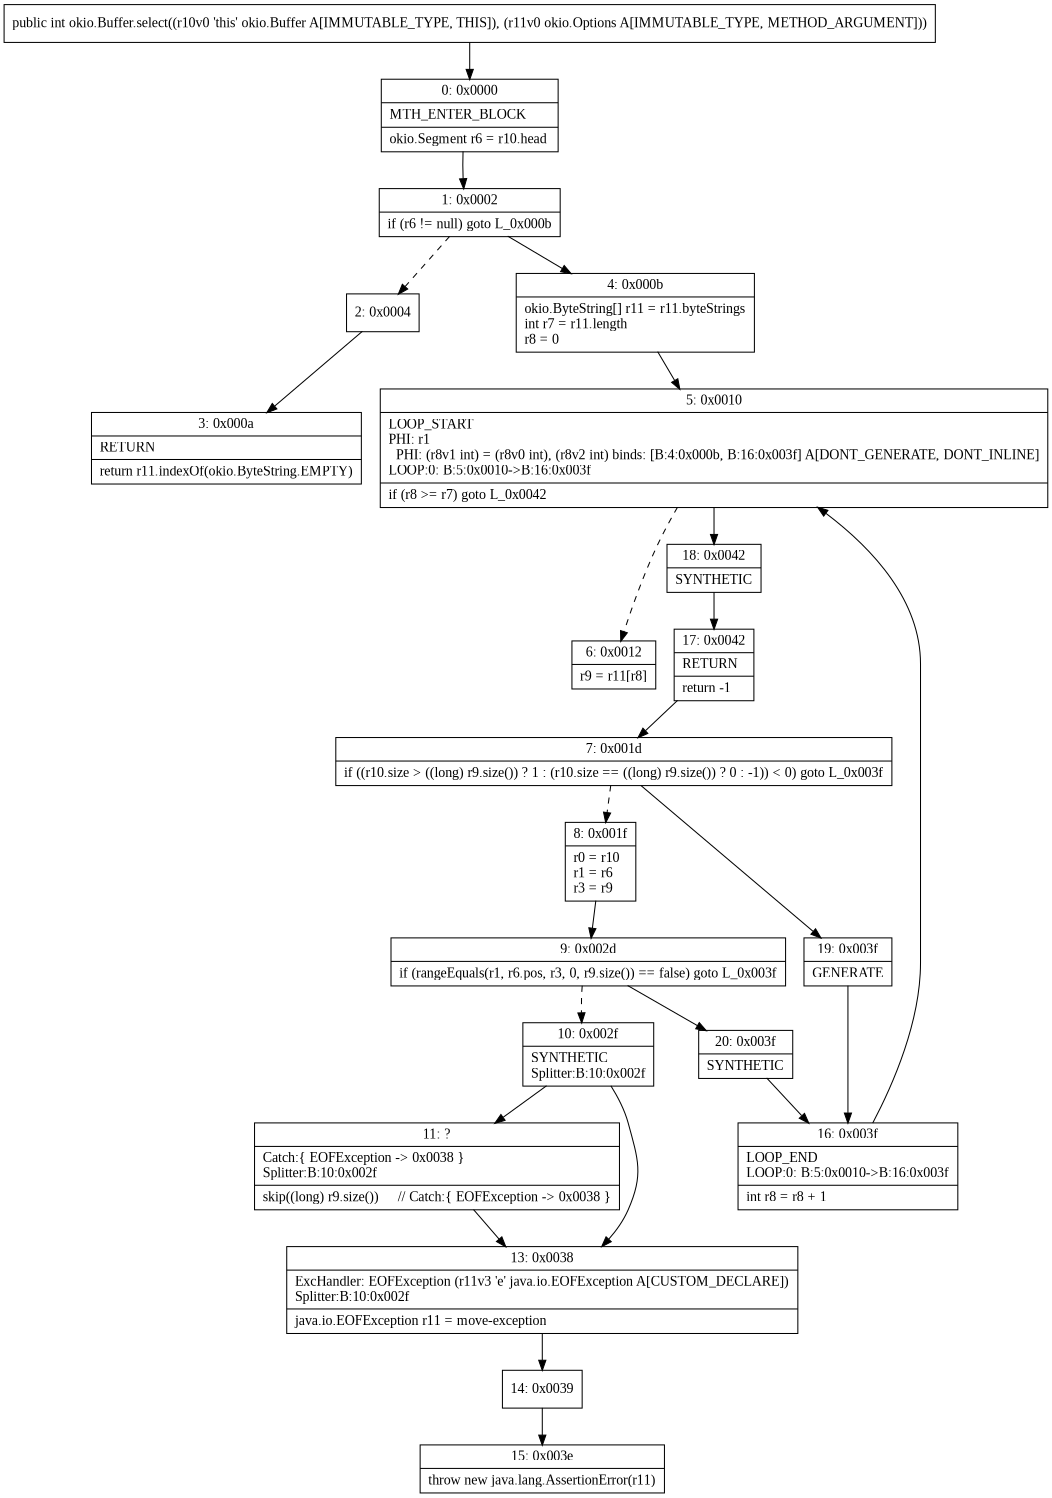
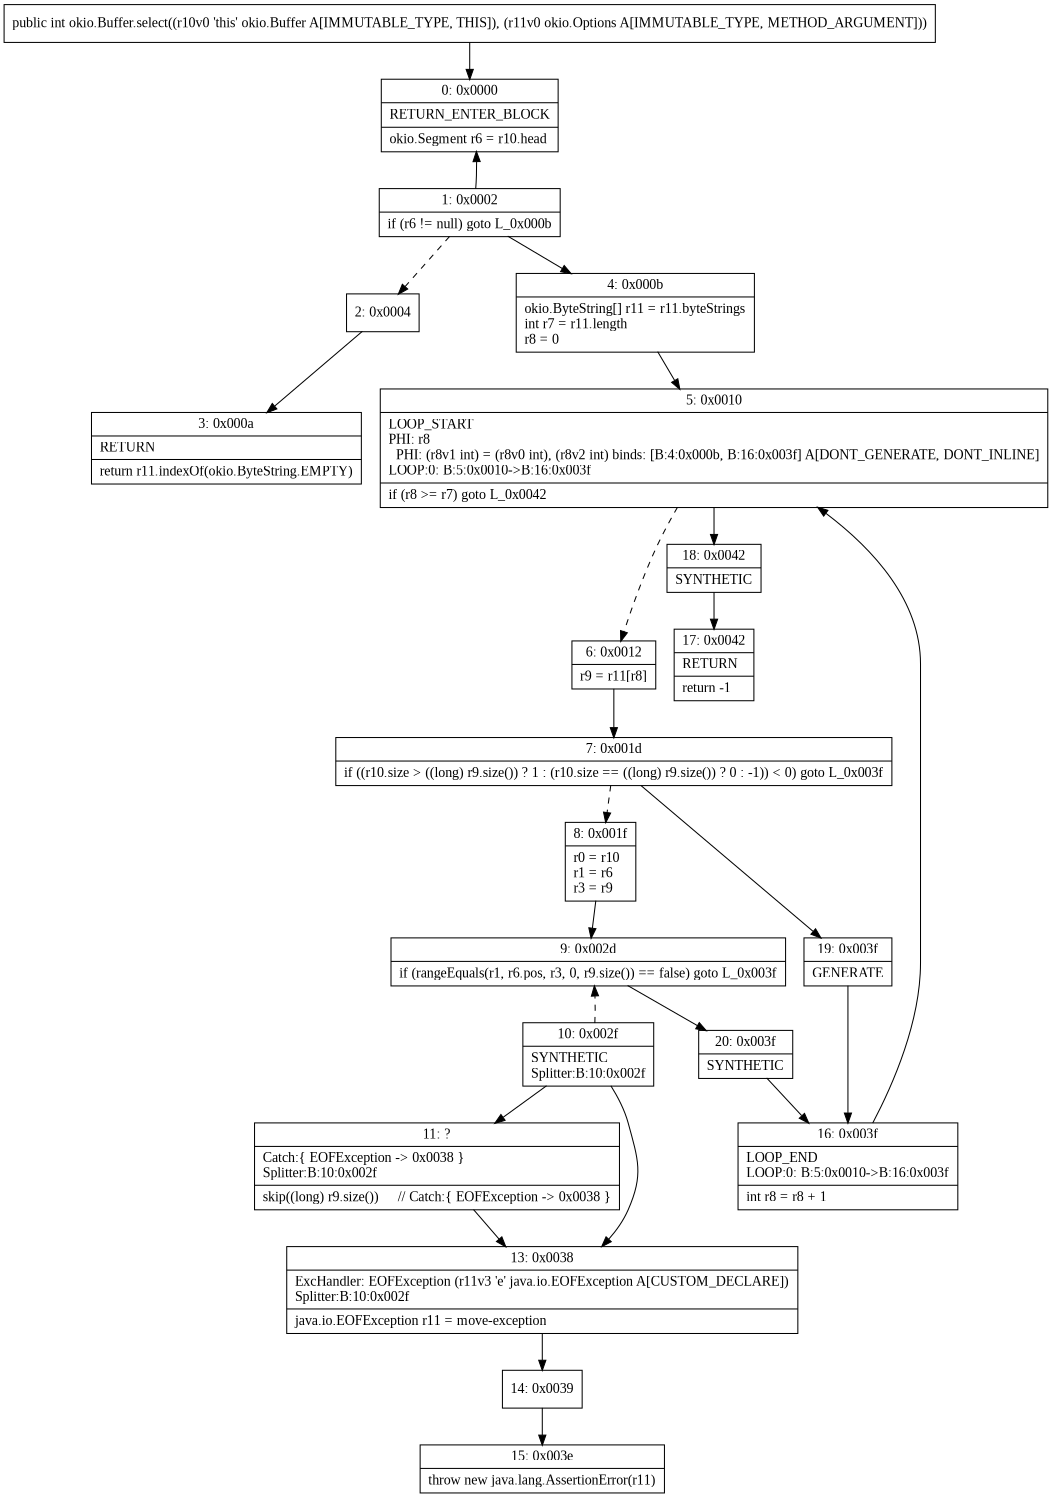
node "0: 0x0000": text "MTH_ENTER_BLOCK" -> "RETURN_ENTER_BLOCK"
edge "0: 0x0000" -> "1: 0x0002": reversed
node "5: 0x0010": text "PHI: r1" -> "PHI: r8"
edge "17: 0x0042" -> "7: 0x001d": now "6: 0x0012" -> "7: 0x001d"
edge "9: 0x002d" -> "10: 0x002f": reversed
